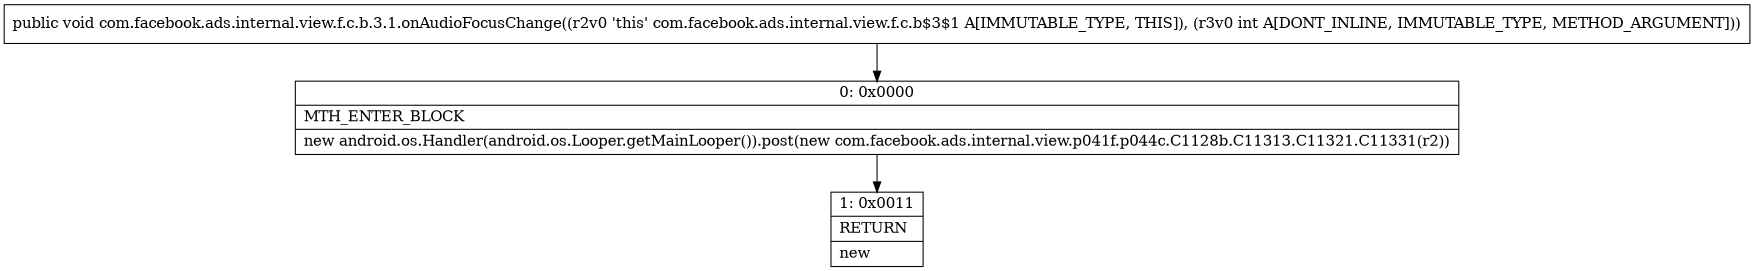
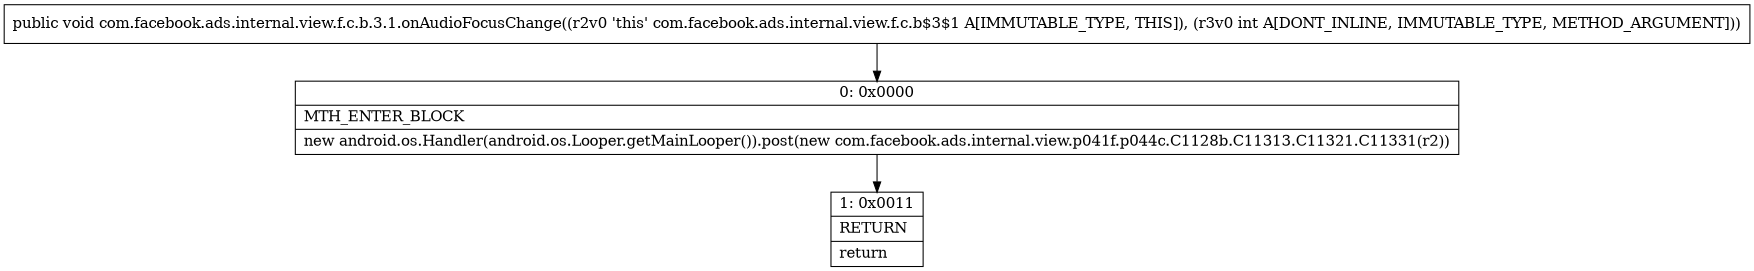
node "1: 0x0011": text "new" -> "return"
